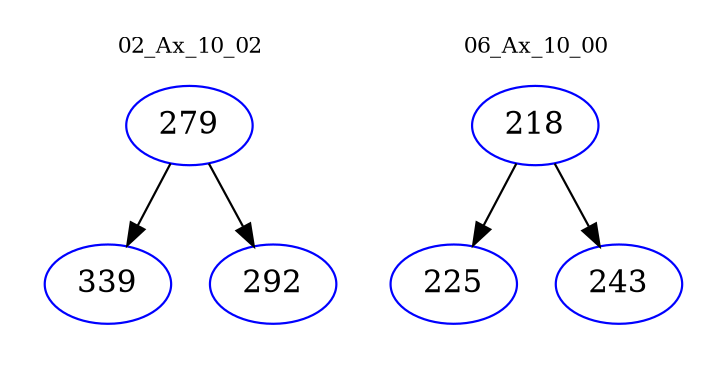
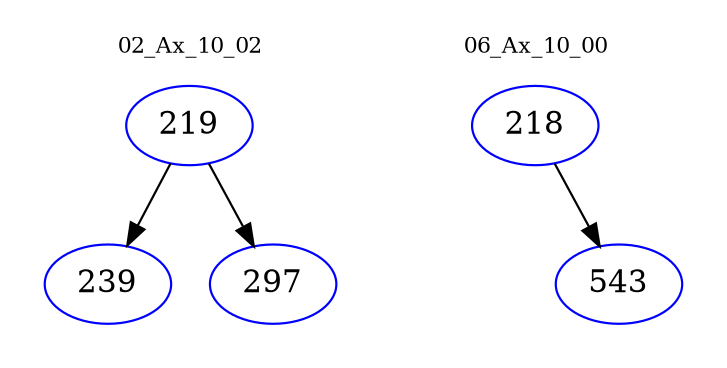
node "279": label "279" -> "219"
node "339": label "339" -> "239"
node "292": label "292" -> "297"
node "225": removed
node "243": label "243" -> "543"
